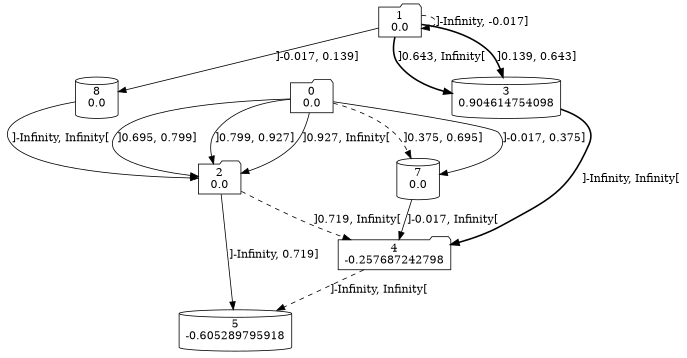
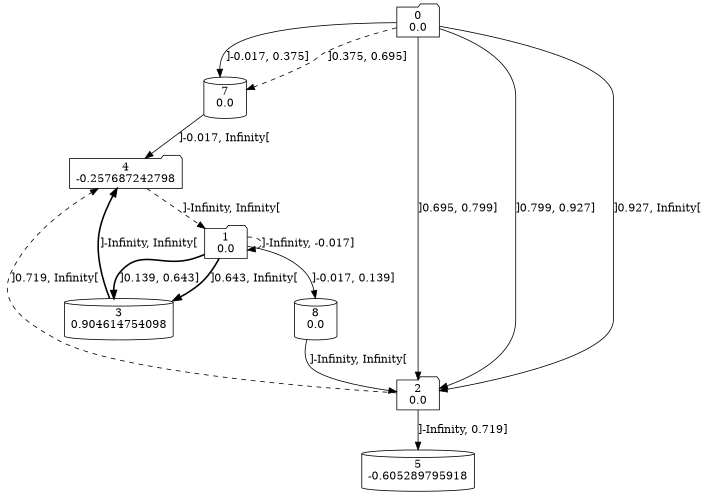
edge "4 -0.257687242798" -> "5 -0.605289795918": now "4 -0.257687242798" -> "1 0.0"
